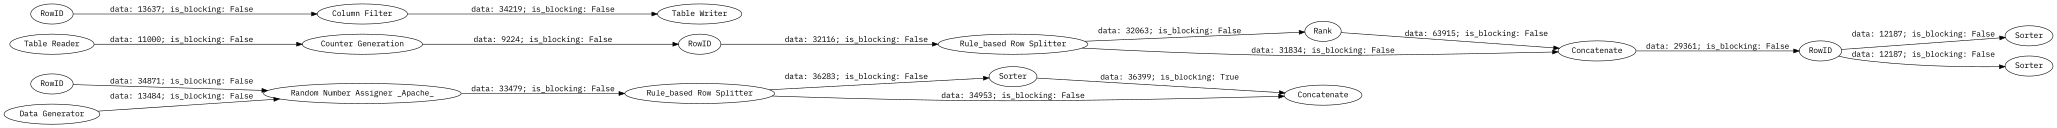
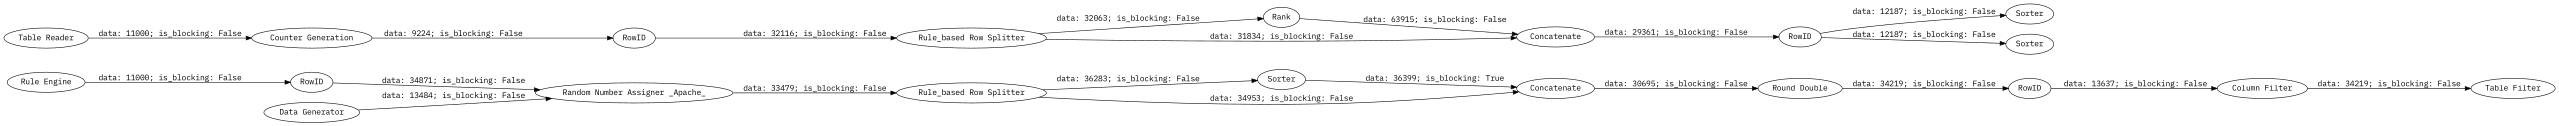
node "Table Writer": label "Table Writer" -> "Table Filter"
node "Rule Engine": added
node "Round Double": added
